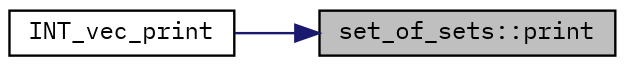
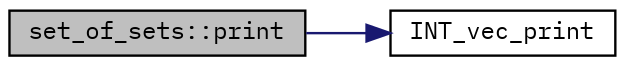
edge "INT_vec_print" -> "set_of_sets::print": reversed
